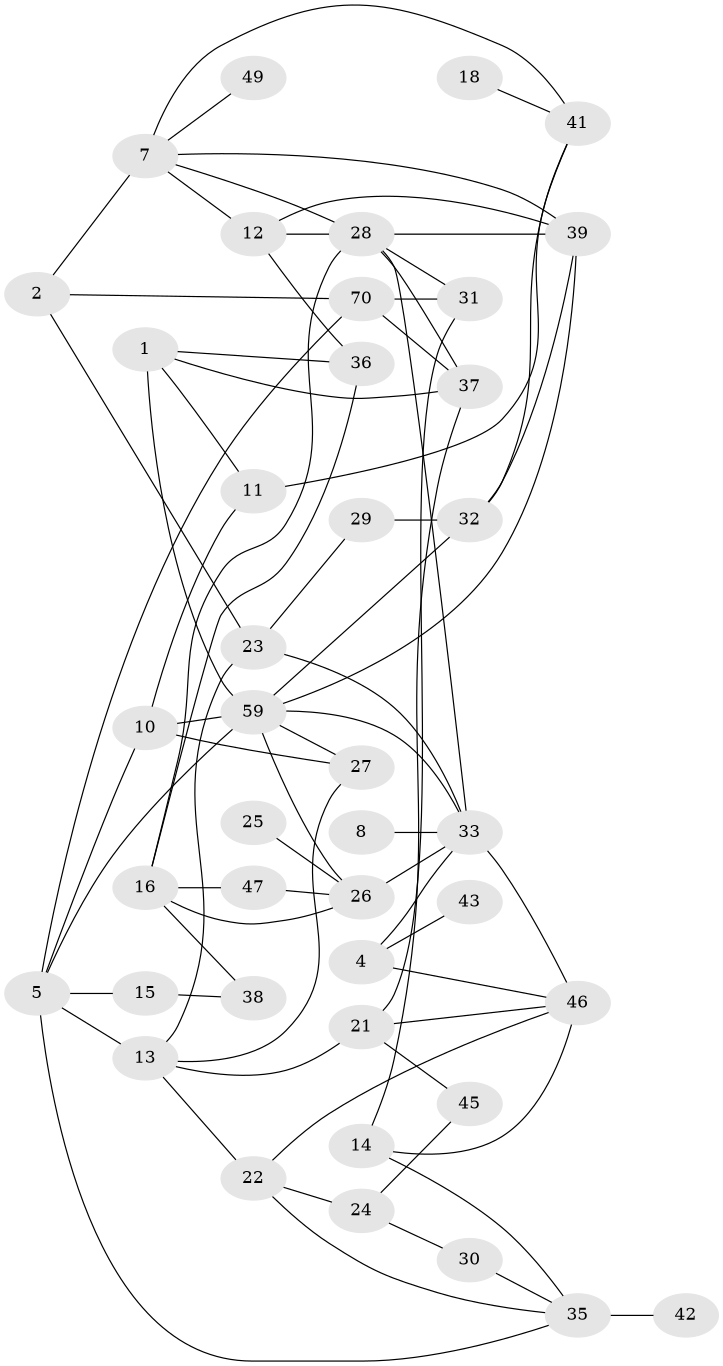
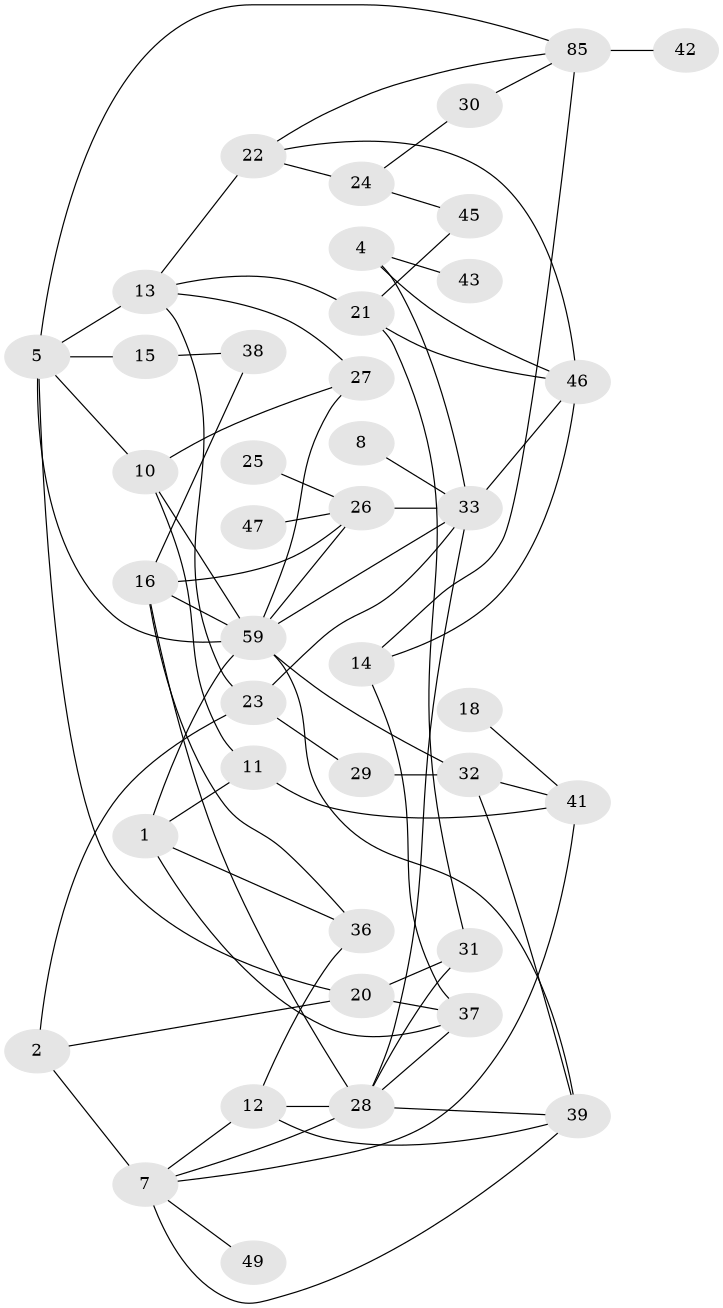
node "70": label "70" -> "20"
edge "16" -- "47": now "16" -- "59"
node "35": label "35" -> "85"
